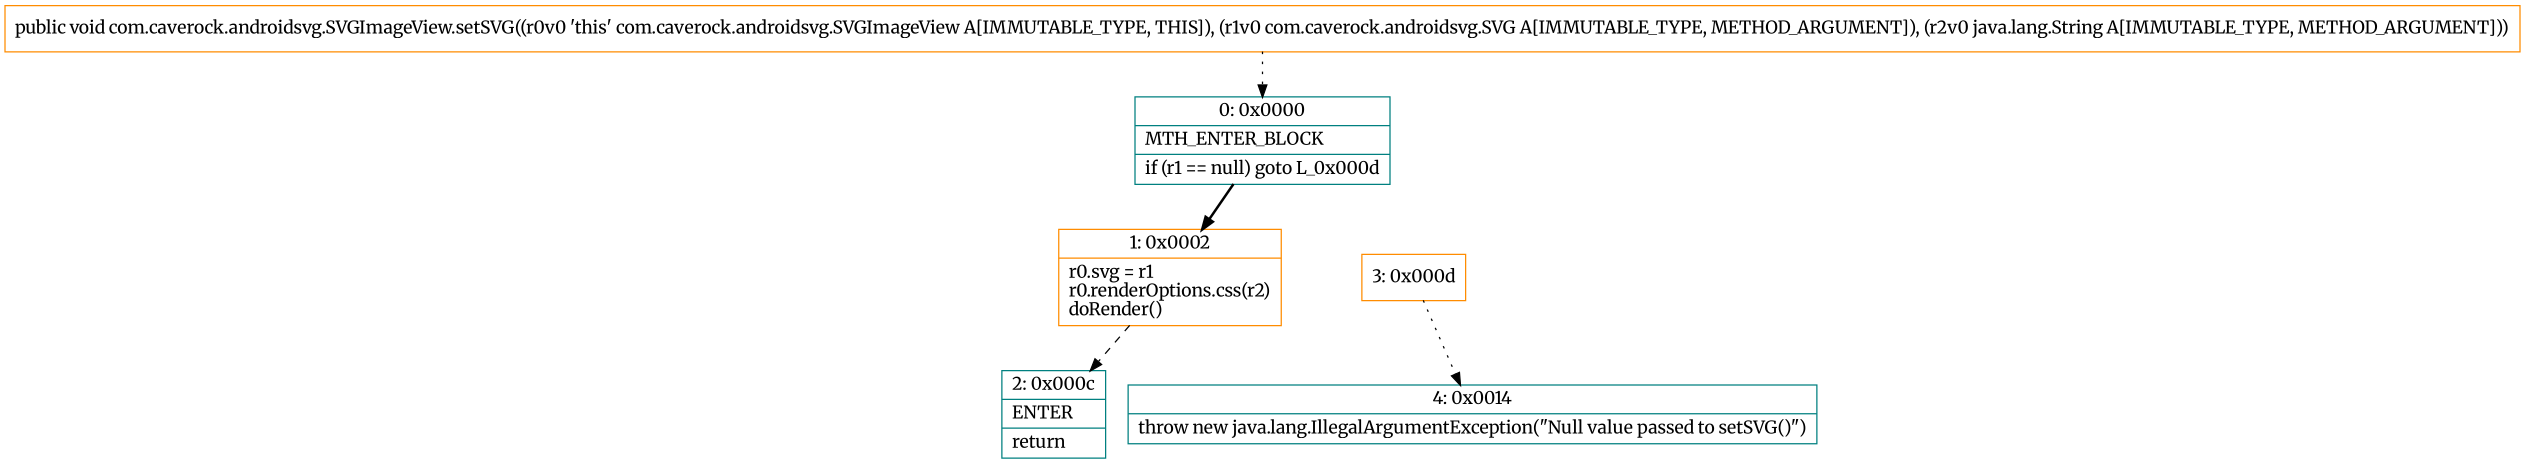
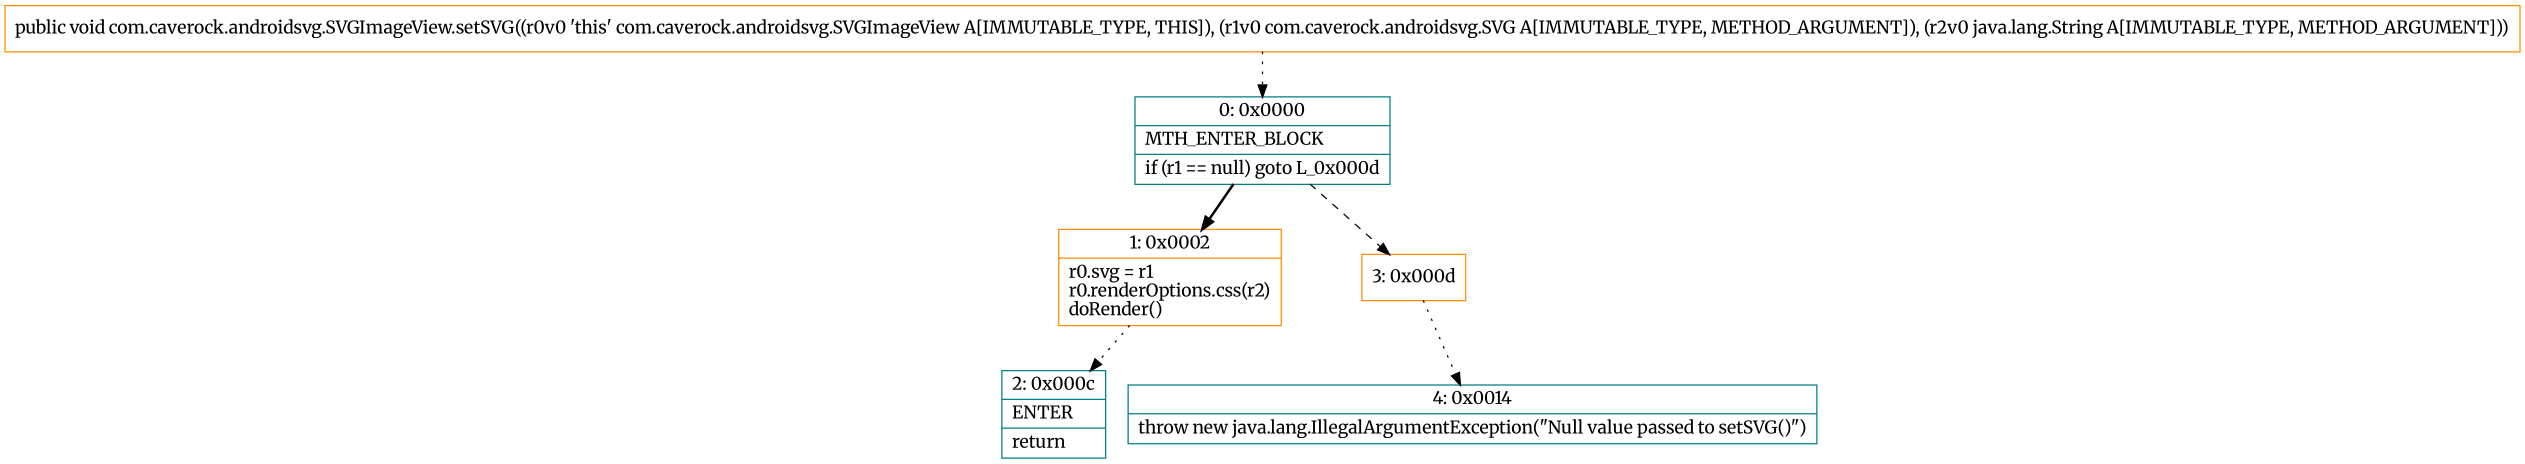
edge "0: 0x0000" -> "3: 0x000d": added
edge "1: 0x0002" -> "2: 0x000c": style dashed -> dotted
